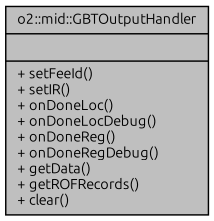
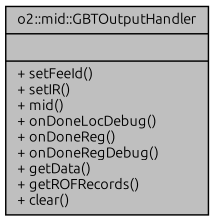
node "o2::mid::GBTOutputHandler": text "+ onDoneLoc()" -> "+ mid()"
